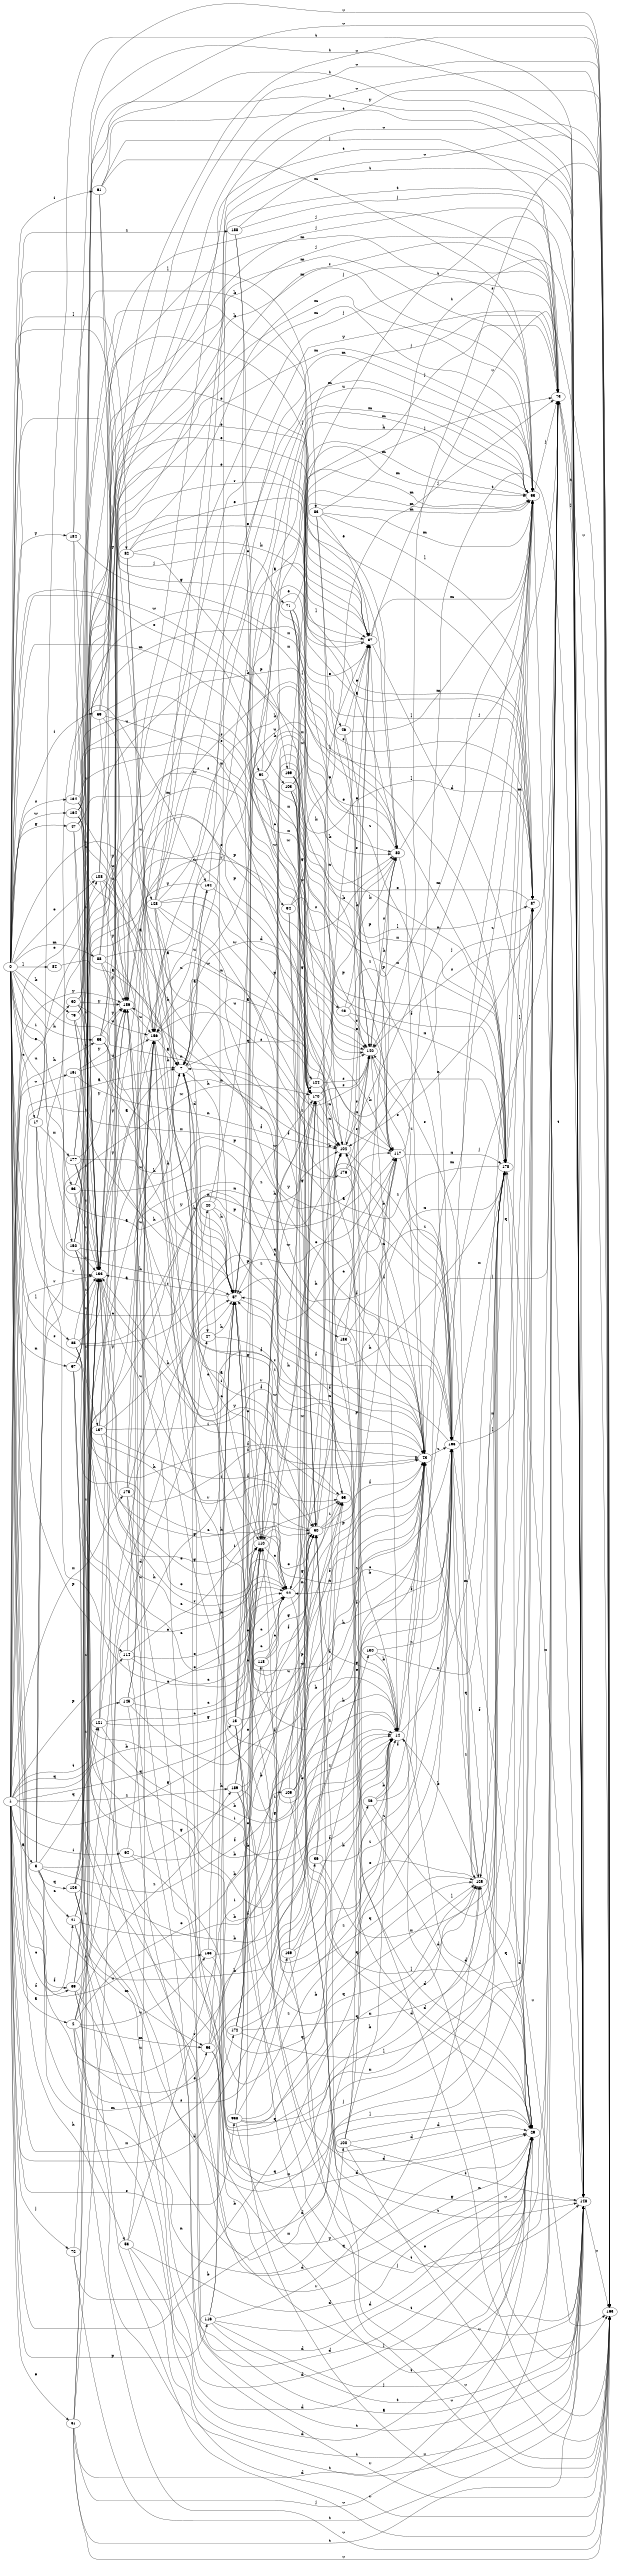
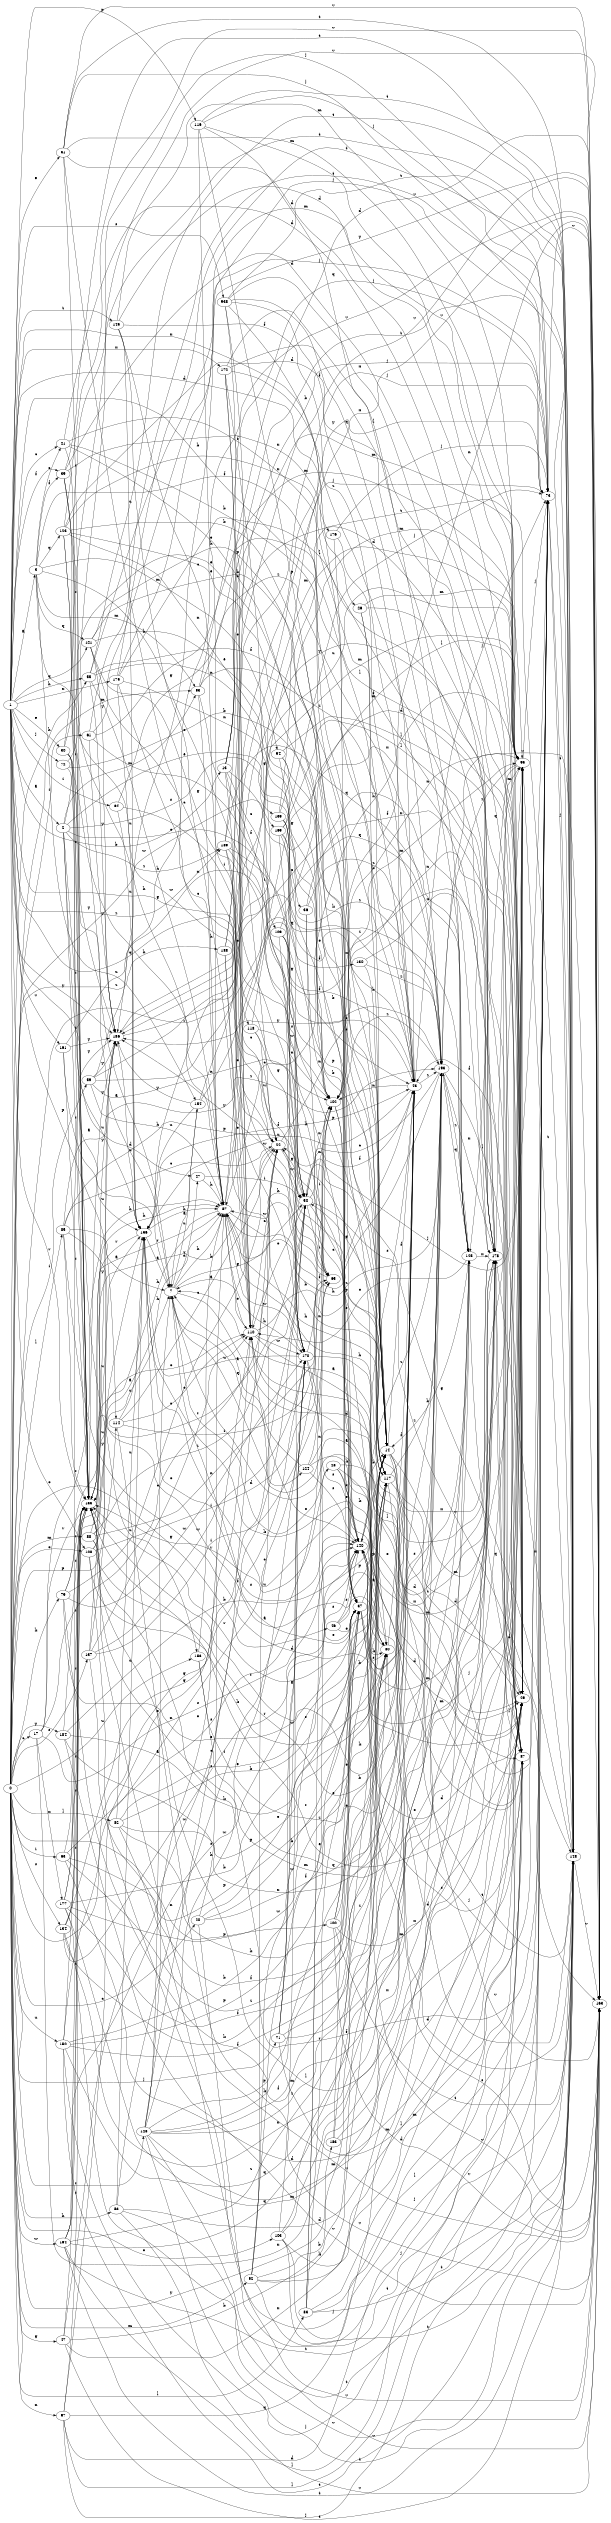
node "84": removed
edge "13" -> "124": now "13" -> "140"
